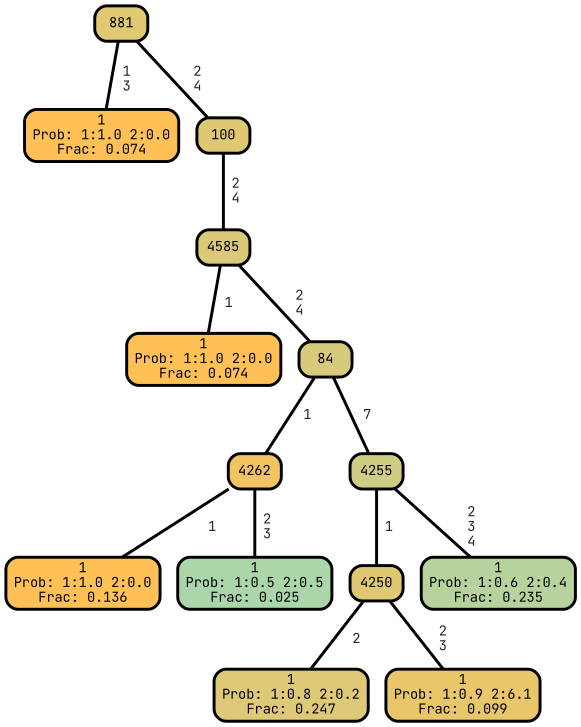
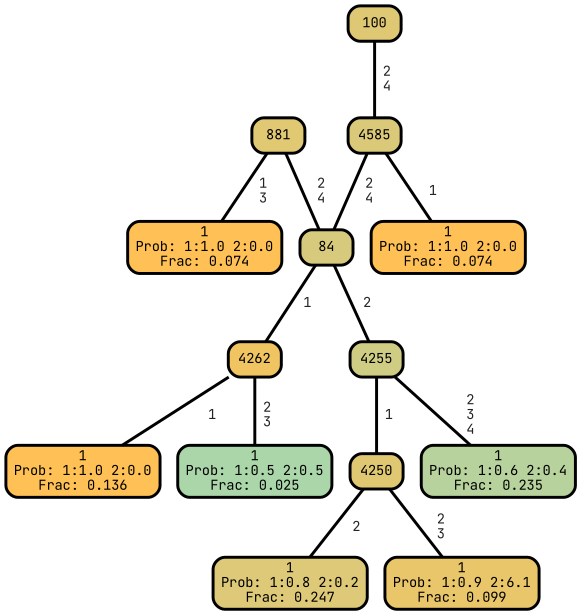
edge "881" -- "100": now "881" -- "84"
edge "84" -- "4255": label " 7" -> " 2"
